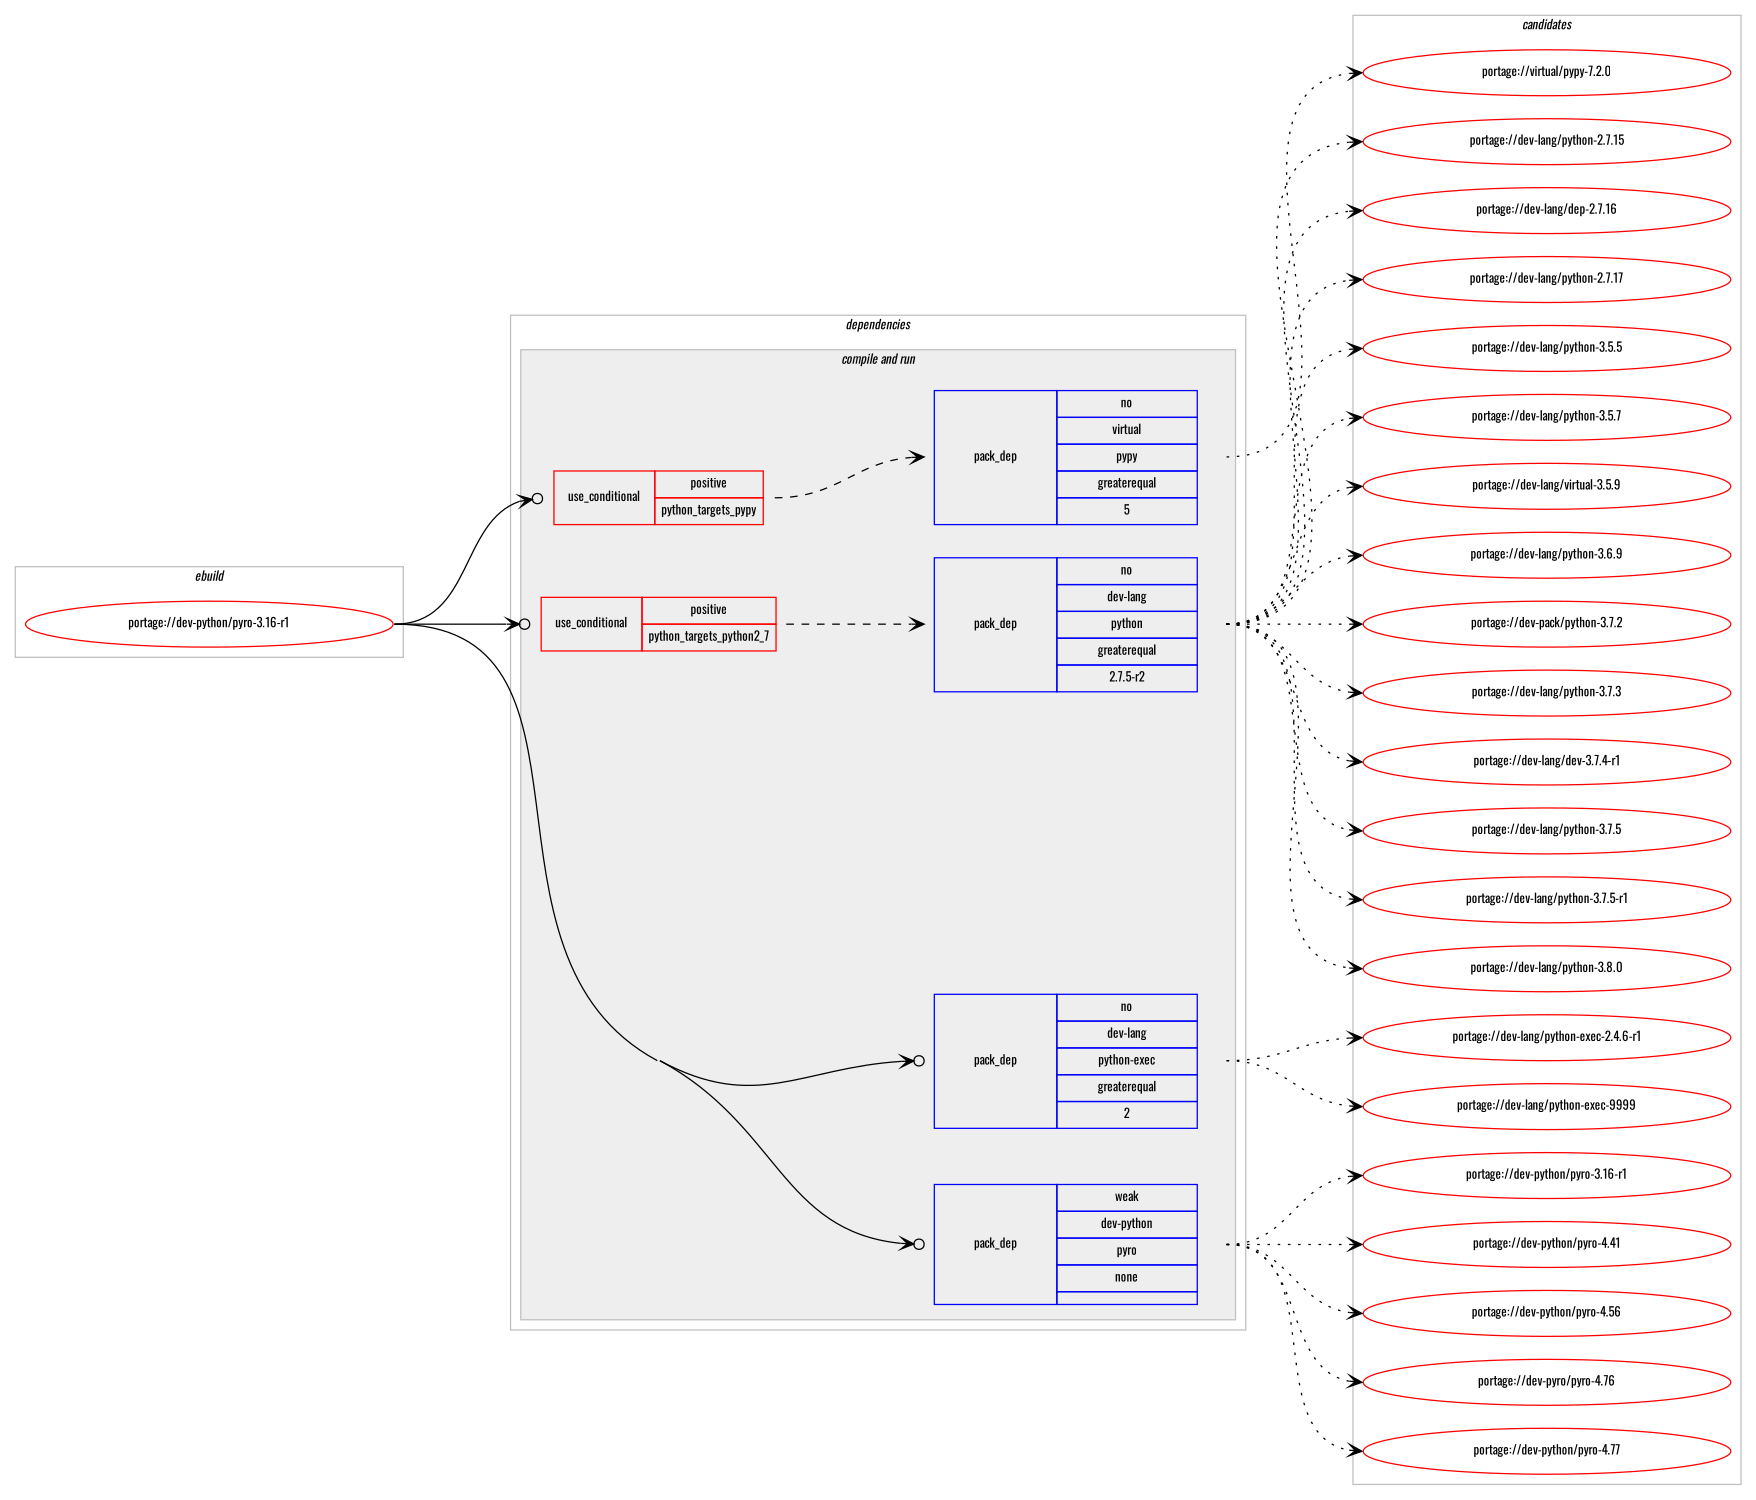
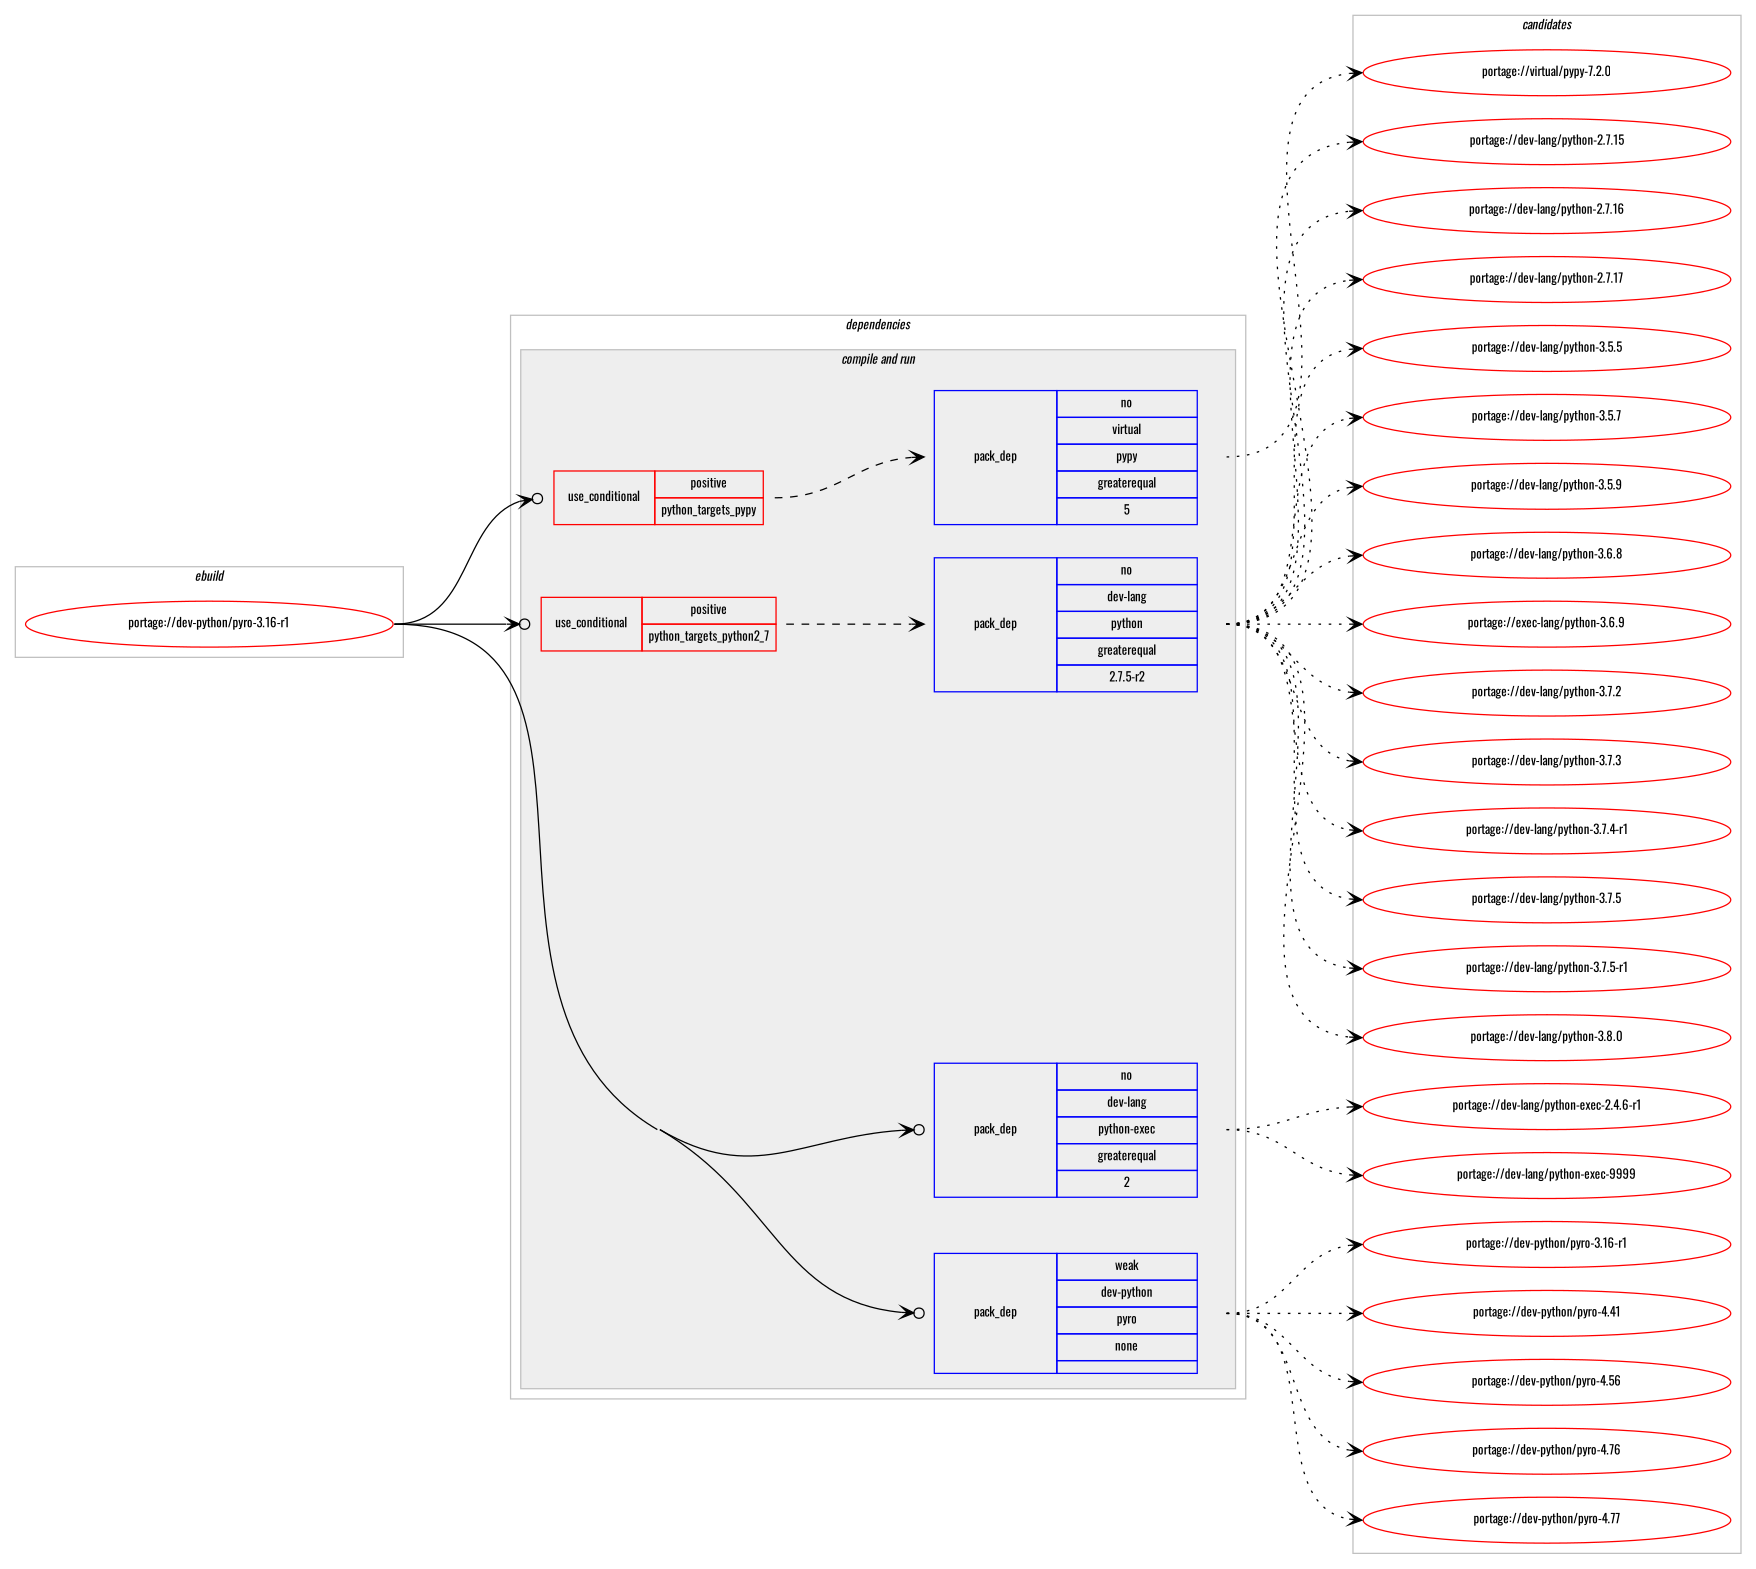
node "portage://dev-lang/dep-2.7.16": label "portage://dev-lang/dep-2.7.16" -> "portage://dev-lang/python-2.7.16"
node "portage://dev-lang/virtual-3.5.9": label "portage://dev-lang/virtual-3.5.9" -> "portage://dev-lang/python-3.5.9"
node "portage://dev-lang/python-3.6.8": added
node "portage://dev-lang/python-3.6.9": label "portage://dev-lang/python-3.6.9" -> "portage://exec-lang/python-3.6.9"
node "portage://dev-pack/python-3.7.2": label "portage://dev-pack/python-3.7.2" -> "portage://dev-lang/python-3.7.2"
node "portage://dev-lang/dev-3.7.4-r1": label "portage://dev-lang/dev-3.7.4-r1" -> "portage://dev-lang/python-3.7.4-r1"
node "portage://dev-pyro/pyro-4.76": label "portage://dev-pyro/pyro-4.76" -> "portage://dev-python/pyro-4.76"
